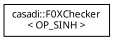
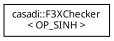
node "casadi::F0XChecker < OP_SINH >": label "casadi::F0XChecker < OP_SINH >" -> "casadi::F3XChecker < OP_SINH >"
